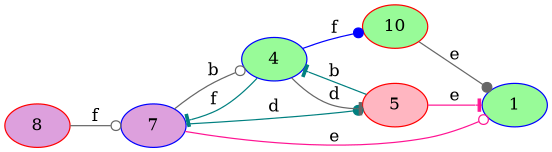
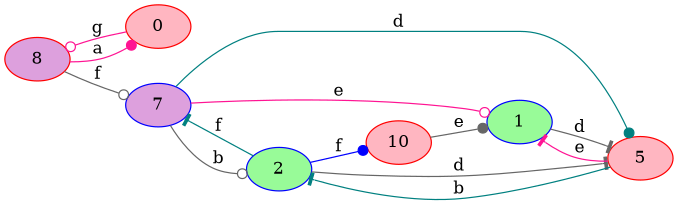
node "0": added
node "10": fillcolor palegreen -> lightpink
node "4": label "4" -> "2"
edge "1" -> "5": added, label "d"
